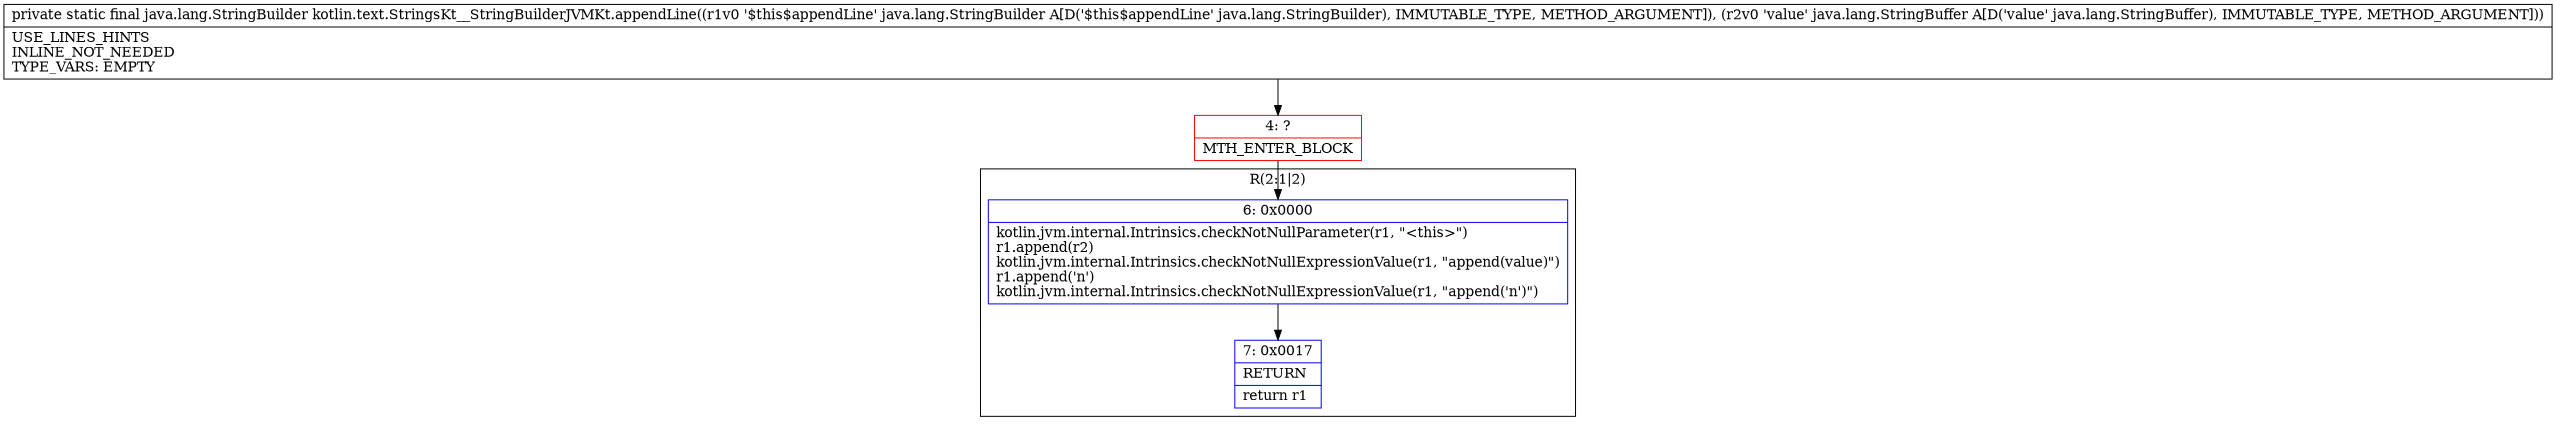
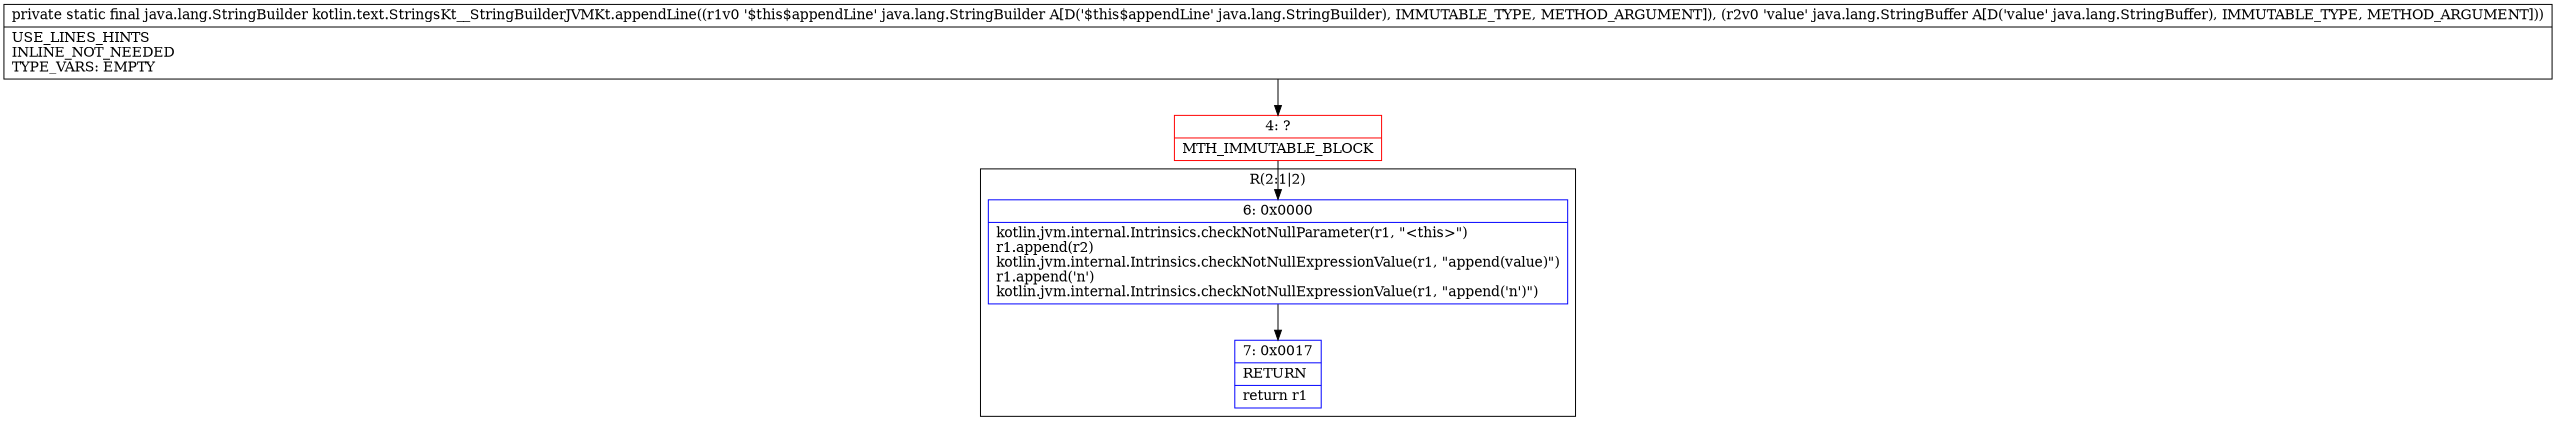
node "4: ?": text "MTH_ENTER_BLOCK" -> "MTH_IMMUTABLE_BLOCK"
